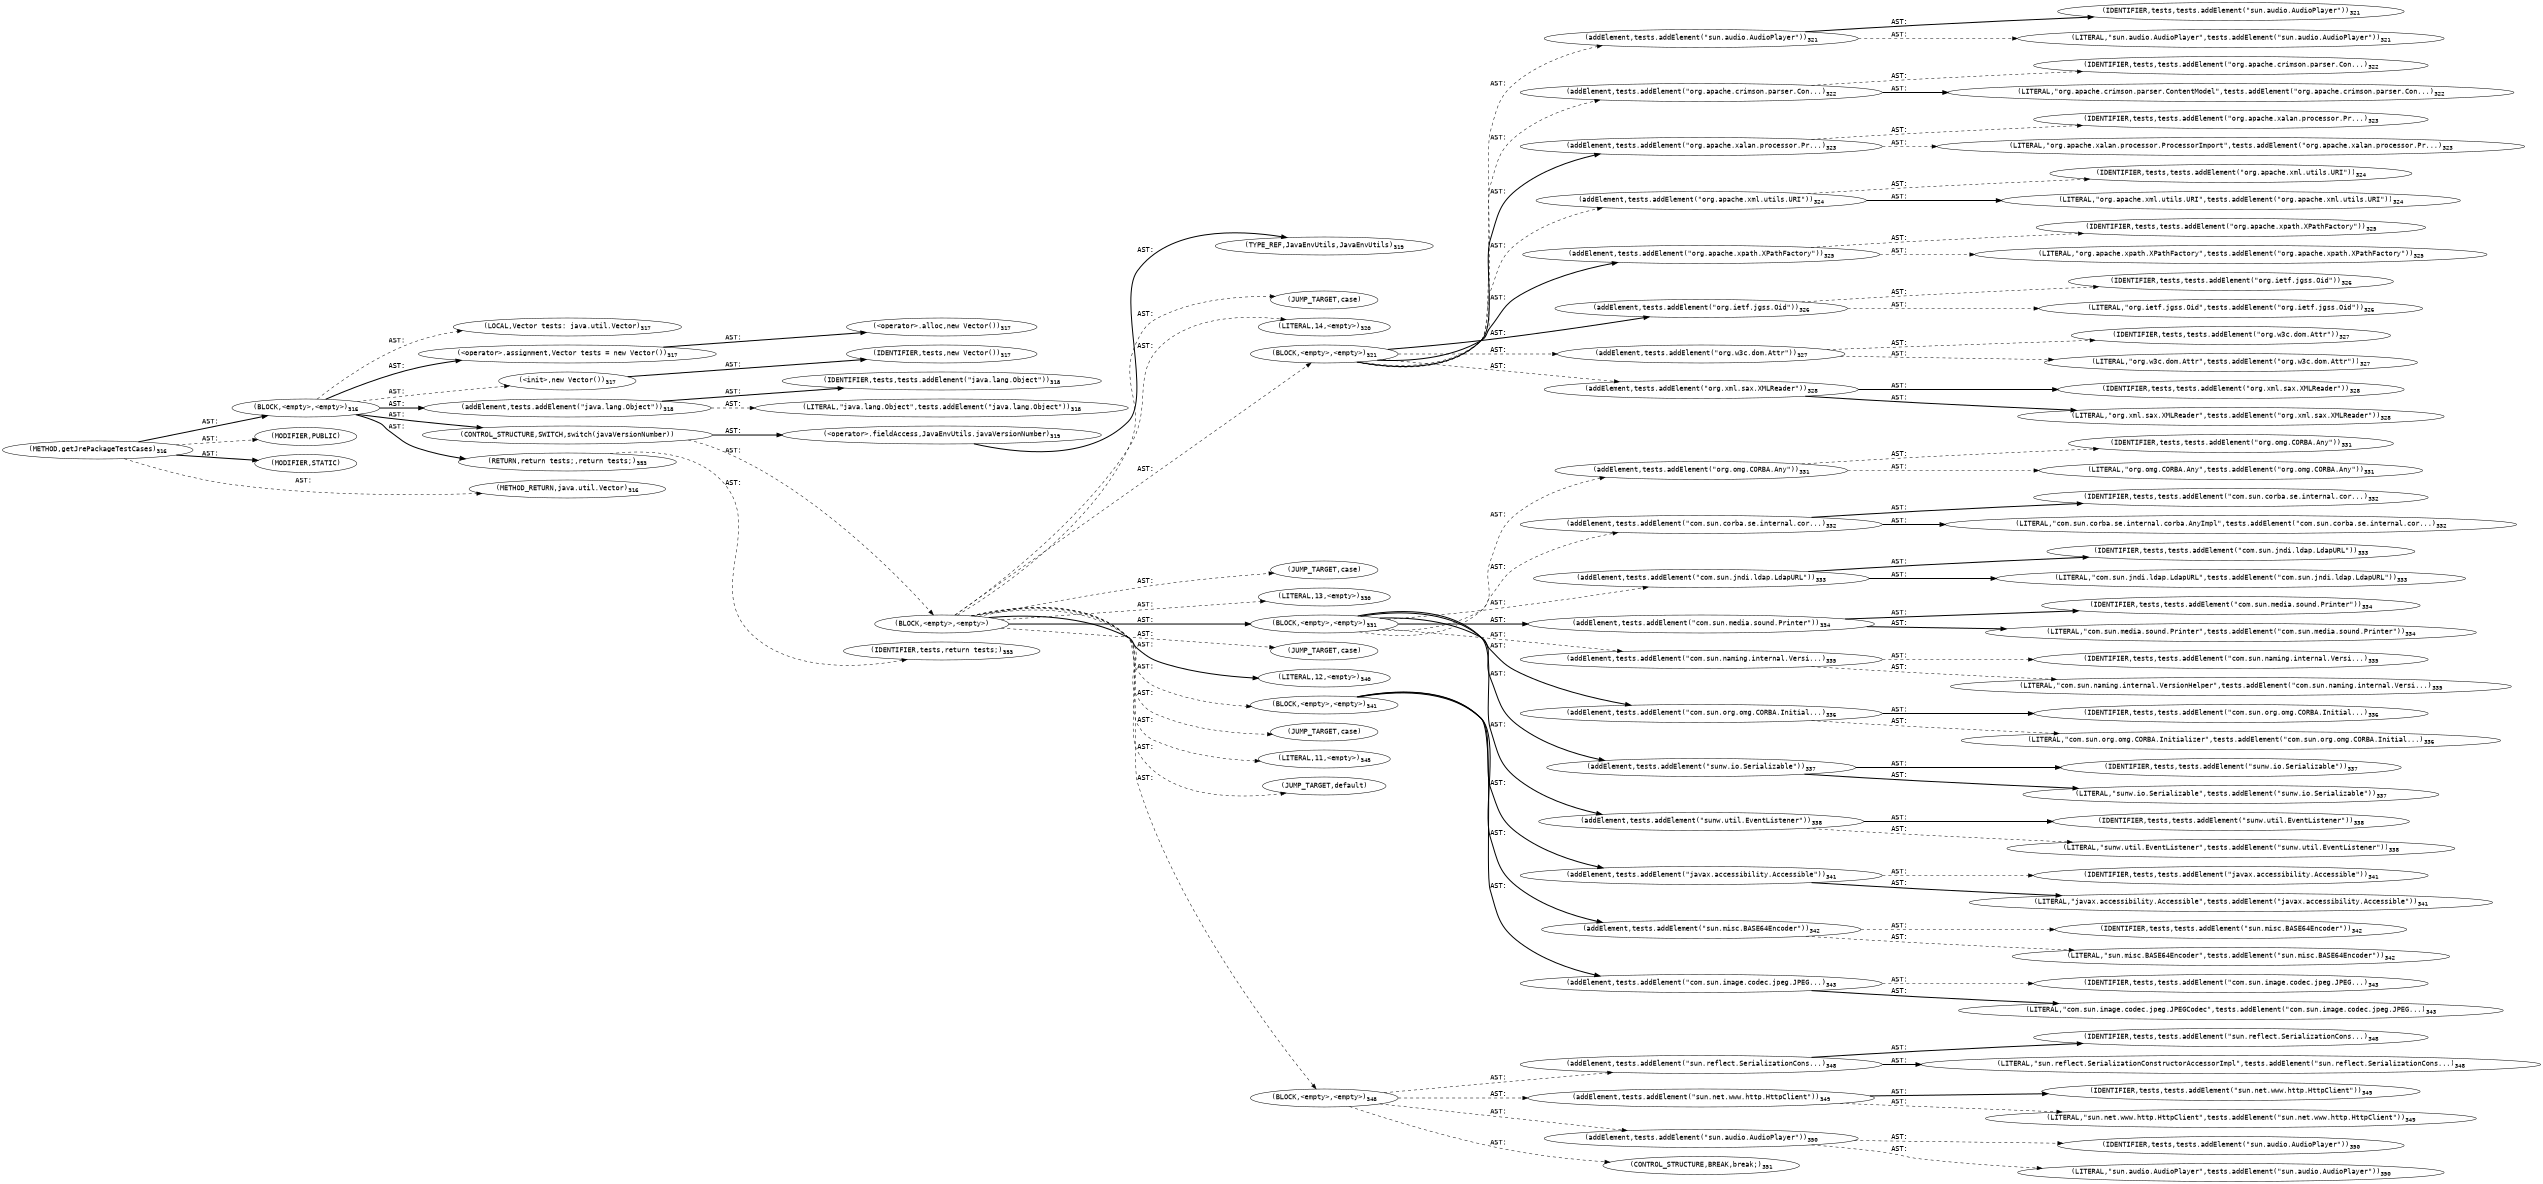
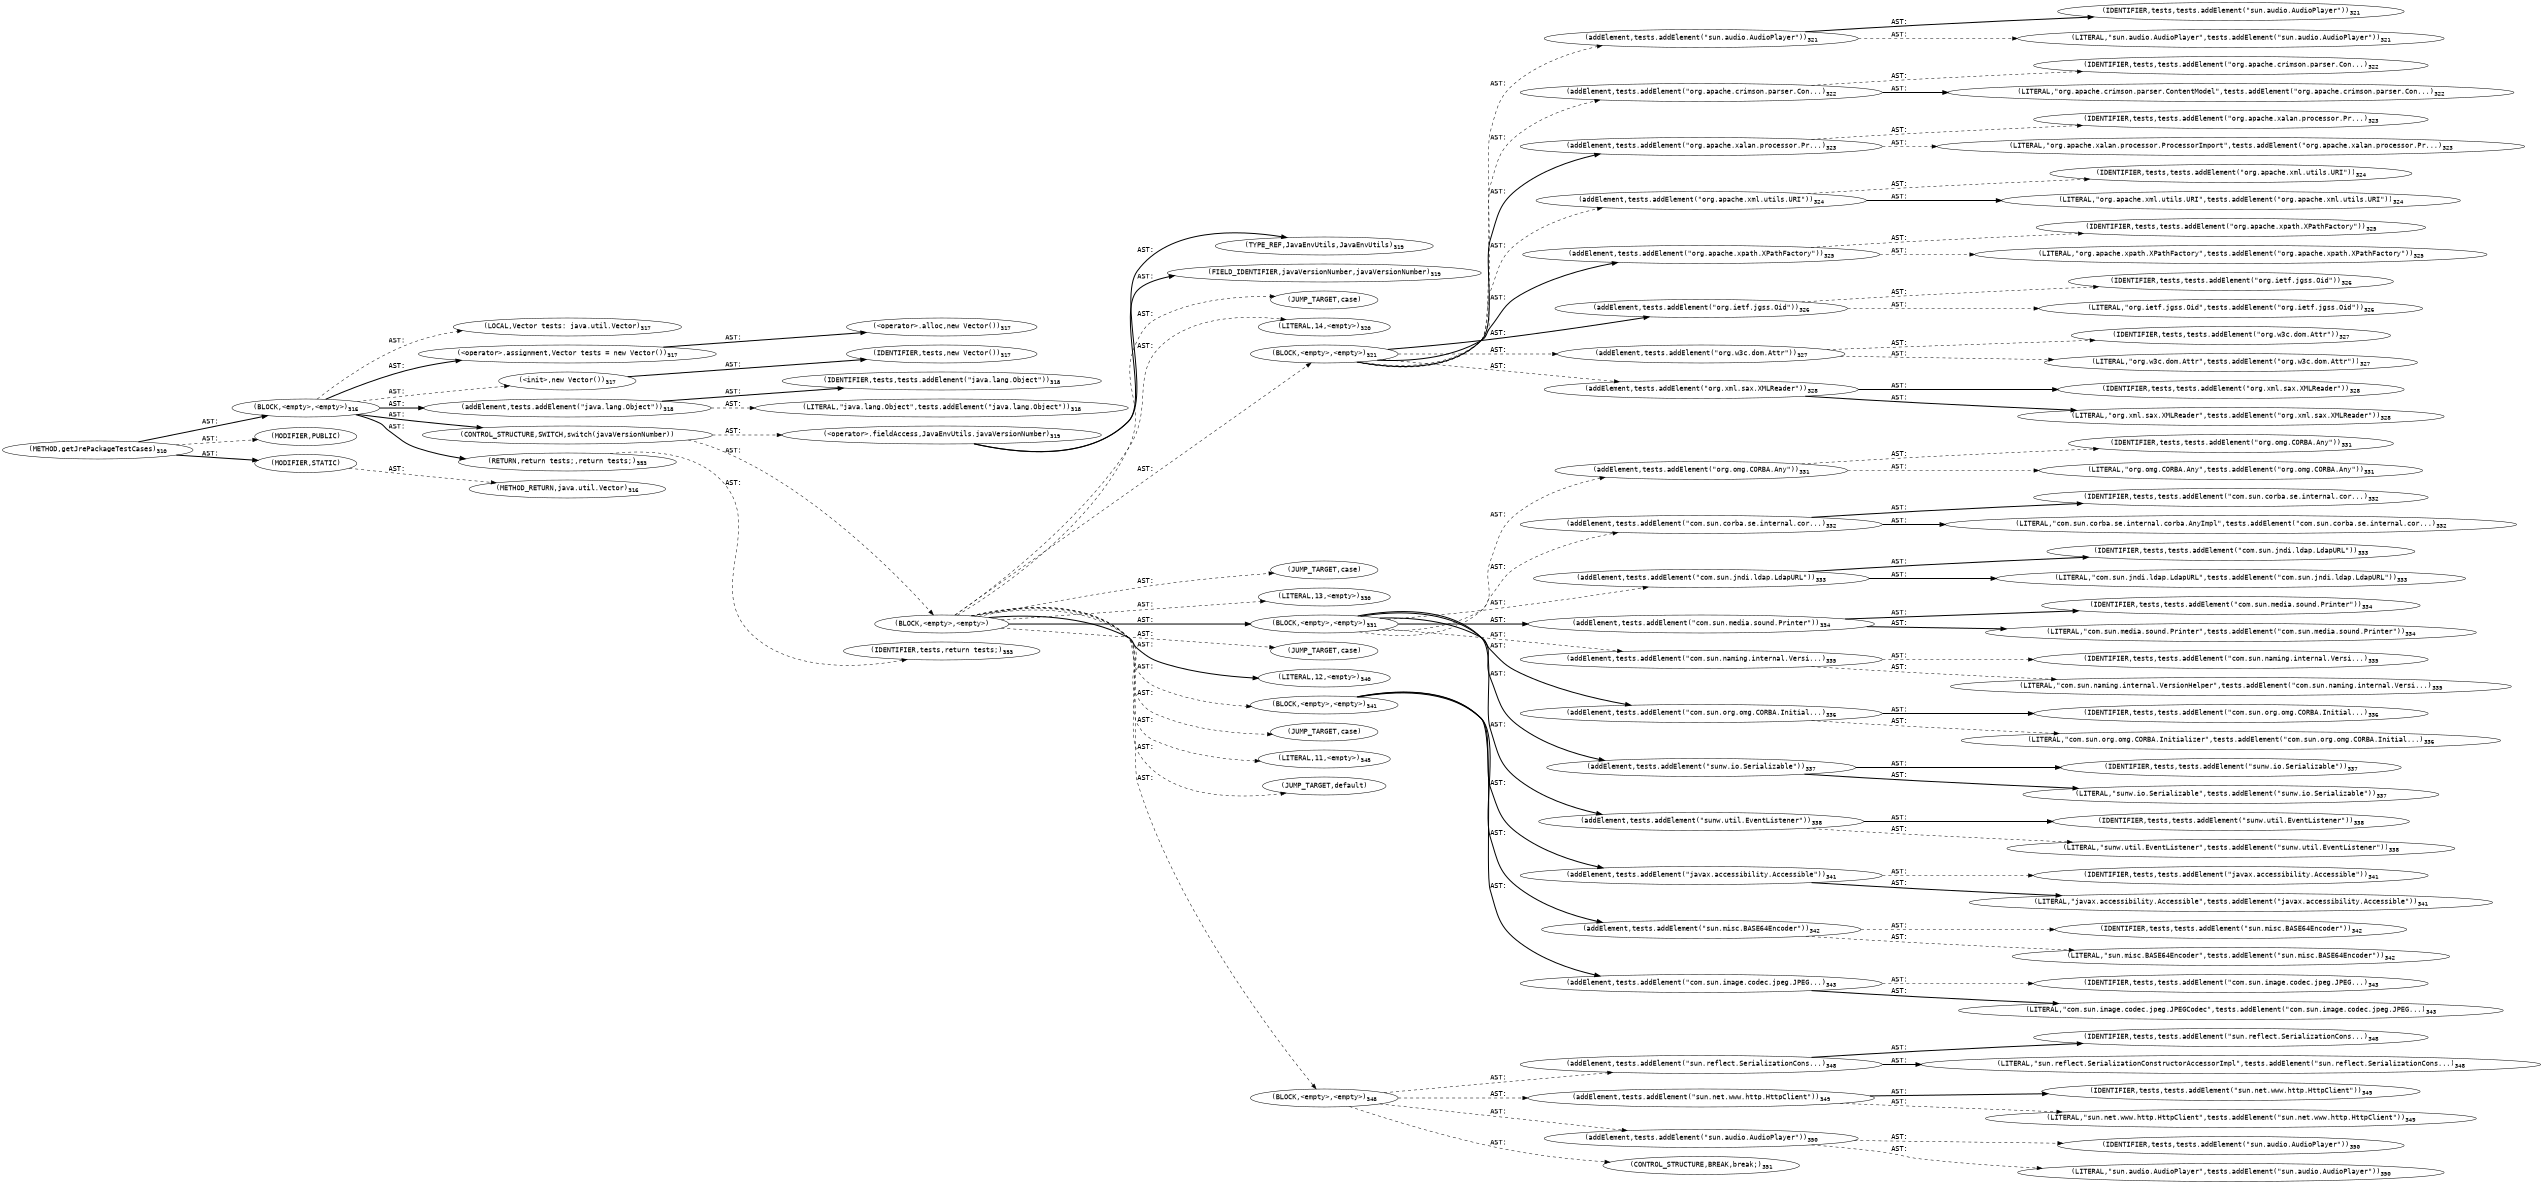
node "(FIELD_IDENTIFIER,javaVersionNumber,javaVersionNumber)": added
edge "(CONTROL_STRUCTURE,SWITCH,switch(javaVersionNumber))" -> "(<operator>.fieldAccess,JavaEnvUtils.javaVersionNumber)": style bold -> dashed
node "(METHOD,getJrePackageTestCases)": text "316" -> "310"
edge "(METHOD,getJrePackageTestCases)" -> "(METHOD_RETURN,java.util.Vector)": now "(MODIFIER,STATIC)" -> "(METHOD_RETURN,java.util.Vector)"
